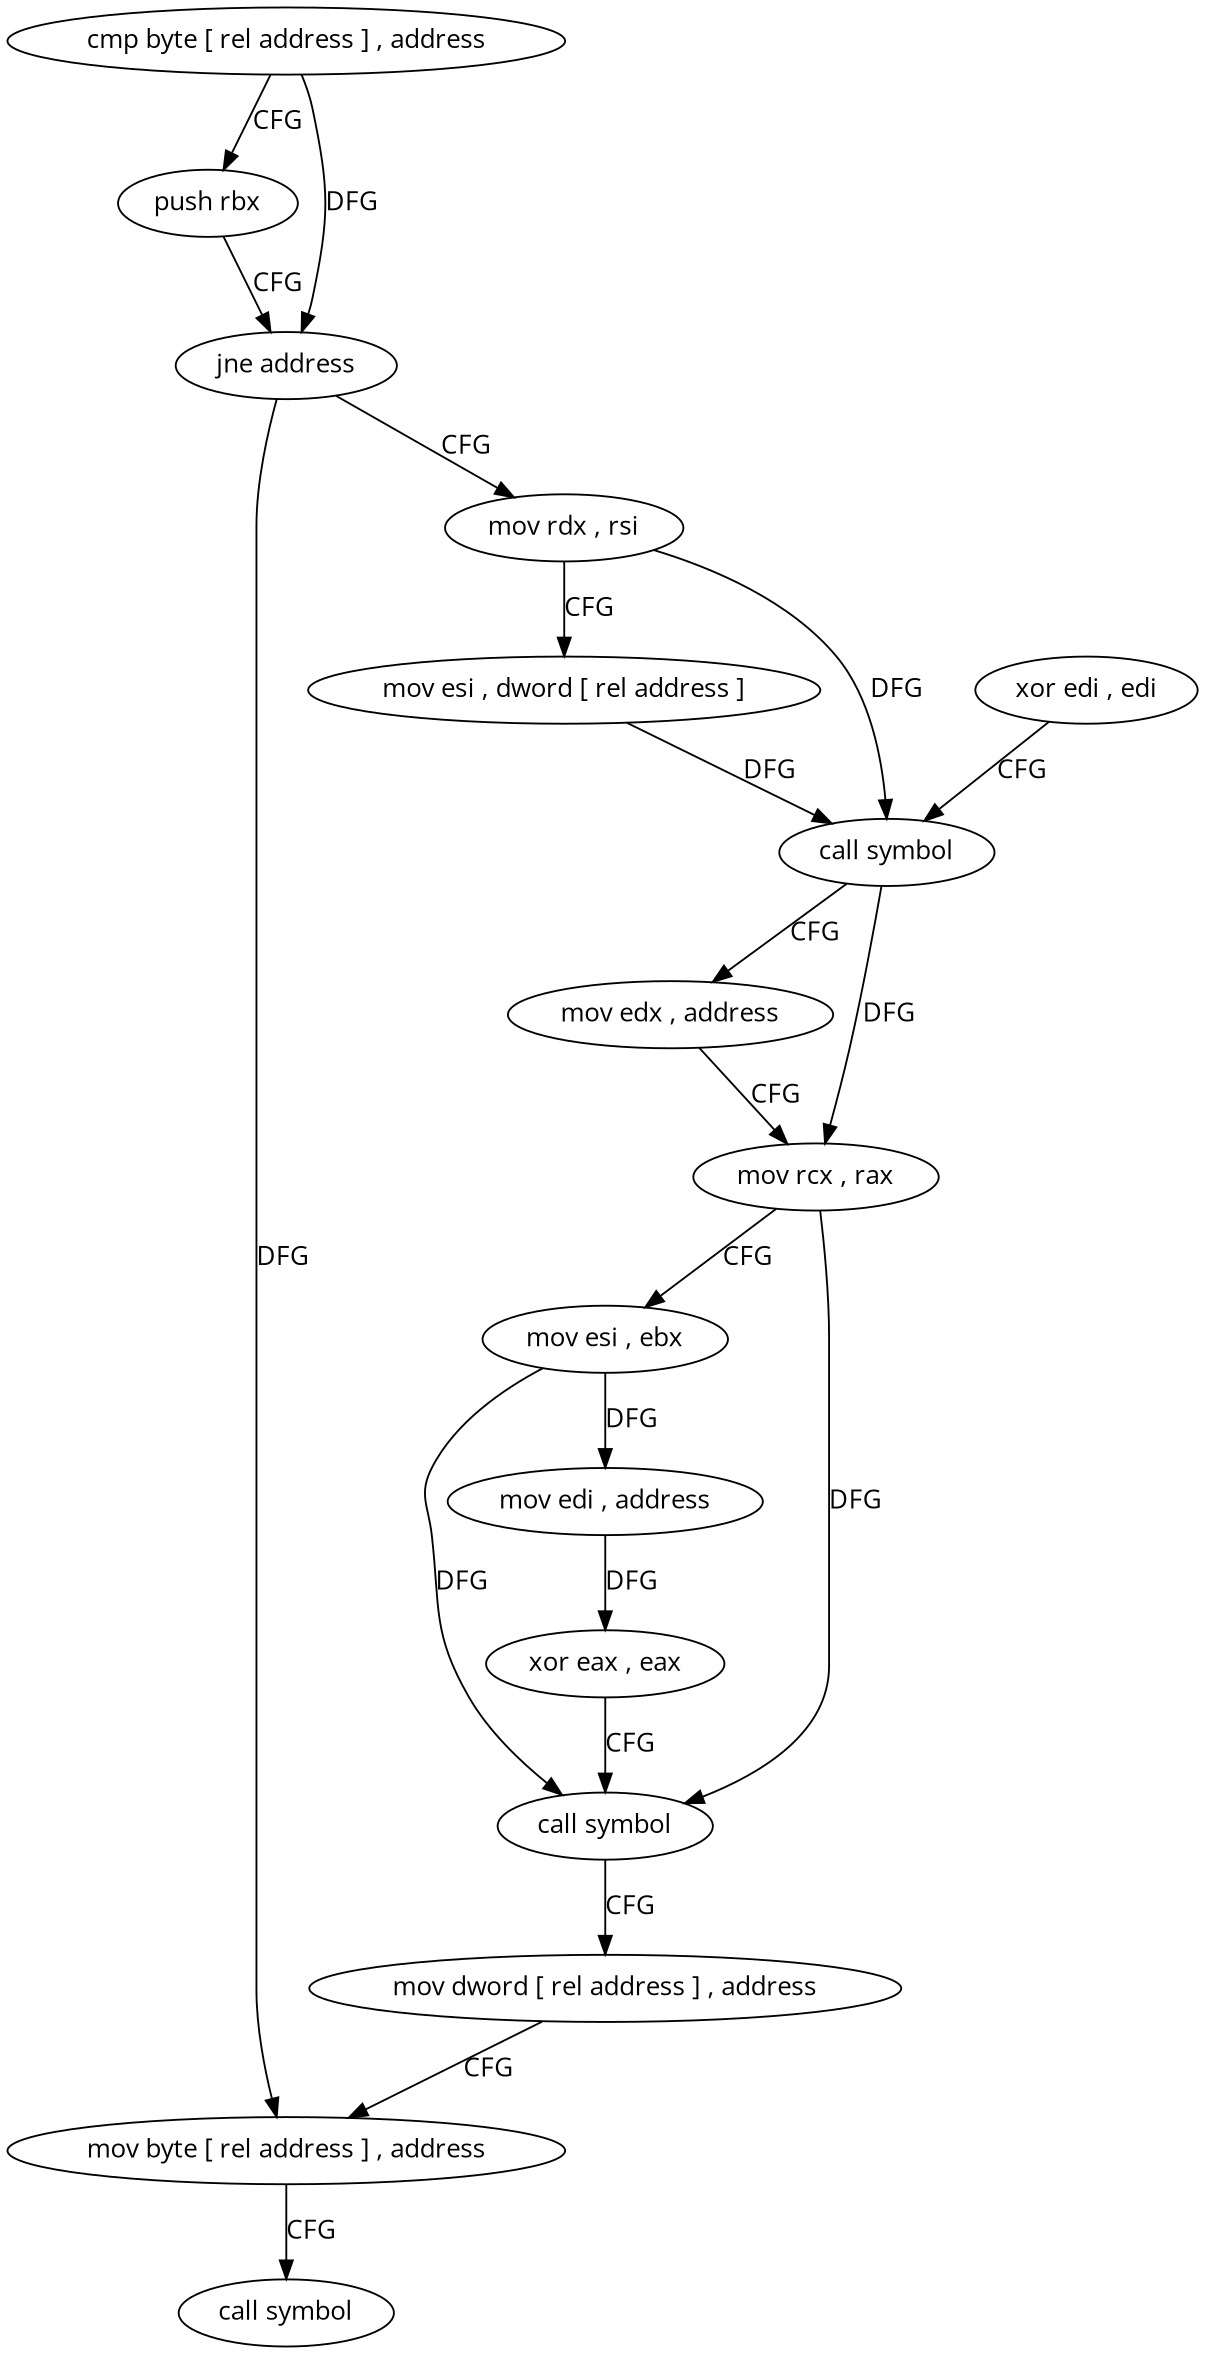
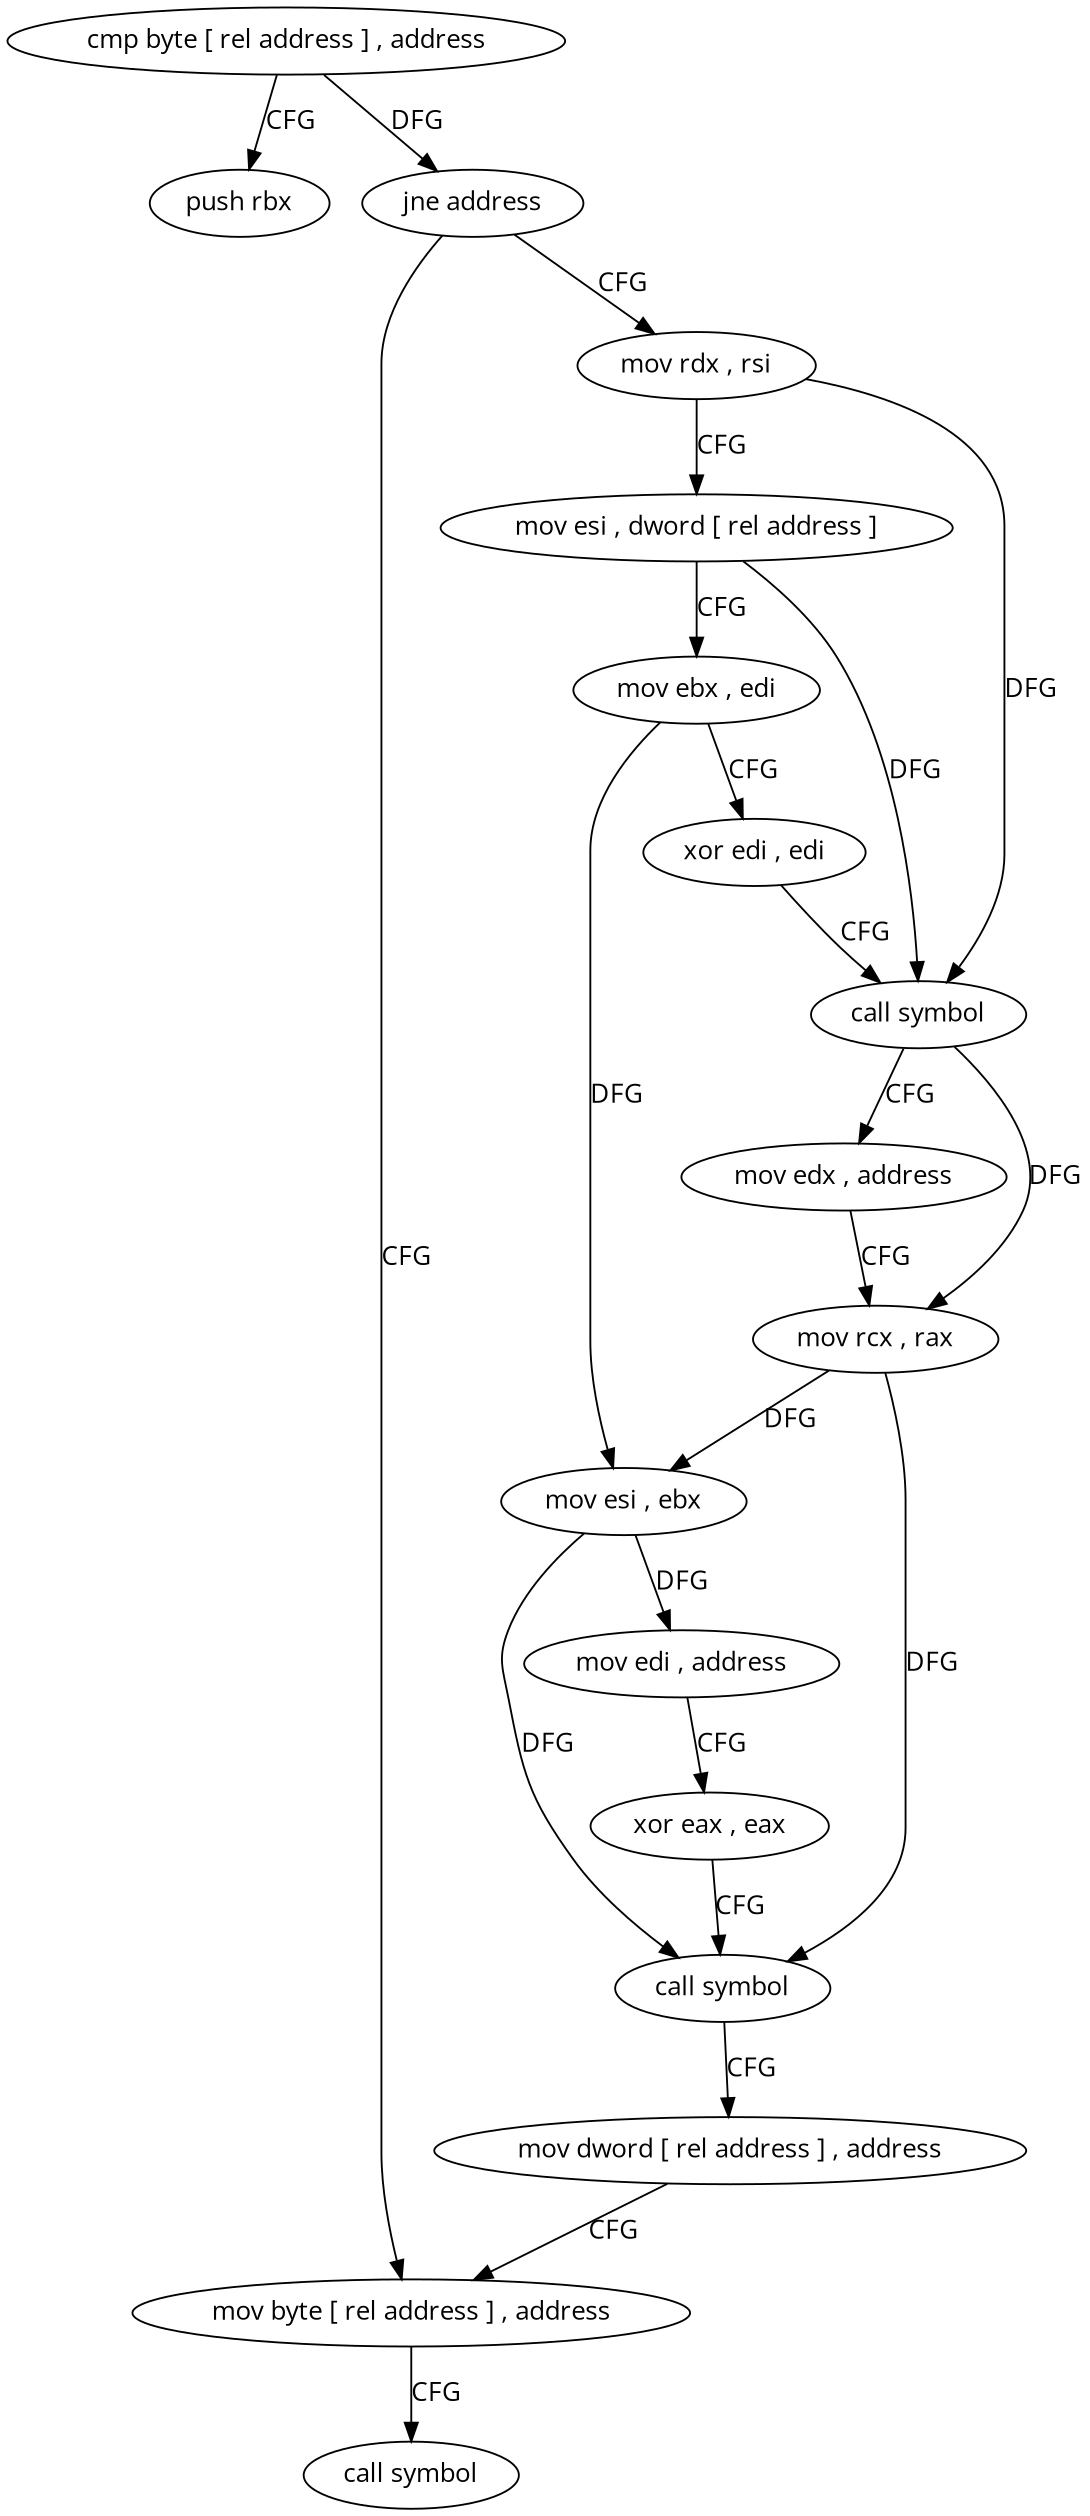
edge "push rbx" -> "jne address": removed, label "CFG"
node "mov ebx , edi": added
edge "jne address" -> "mov byte [ rel address ] , address": label "DFG" -> "CFG"
edge "mov rcx , rax" -> "mov esi , ebx": label "CFG" -> "DFG"
edge "mov edi , address" -> "xor eax , eax": label "DFG" -> "CFG"
